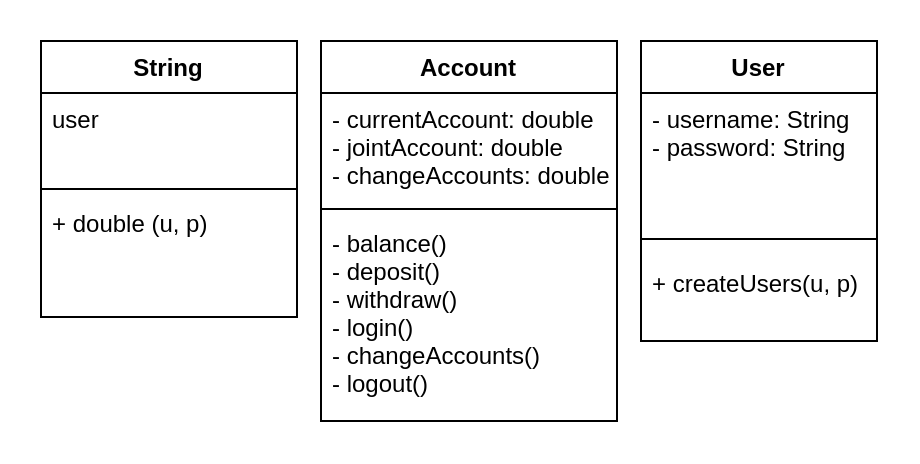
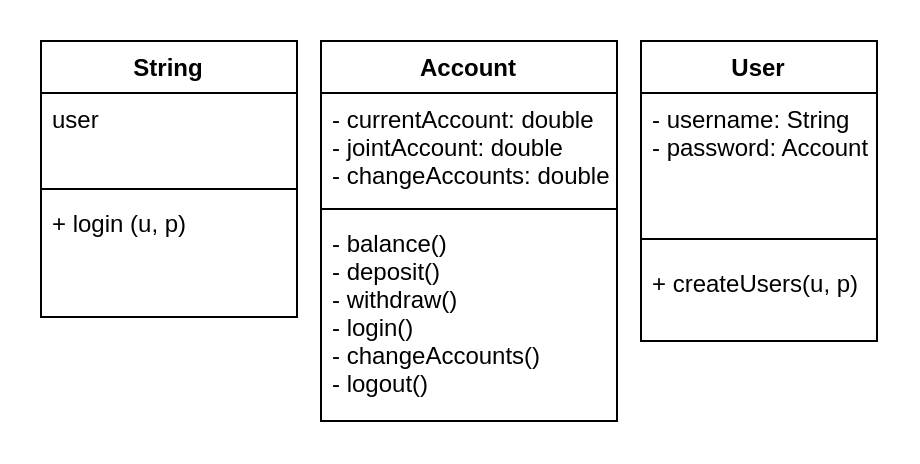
node "- username: String - password: String": label "- username: String - password: String" -> "- username: String - password: Account"
node "+ double (u, p)": label "+ double (u, p)" -> "+ login (u, p)"
